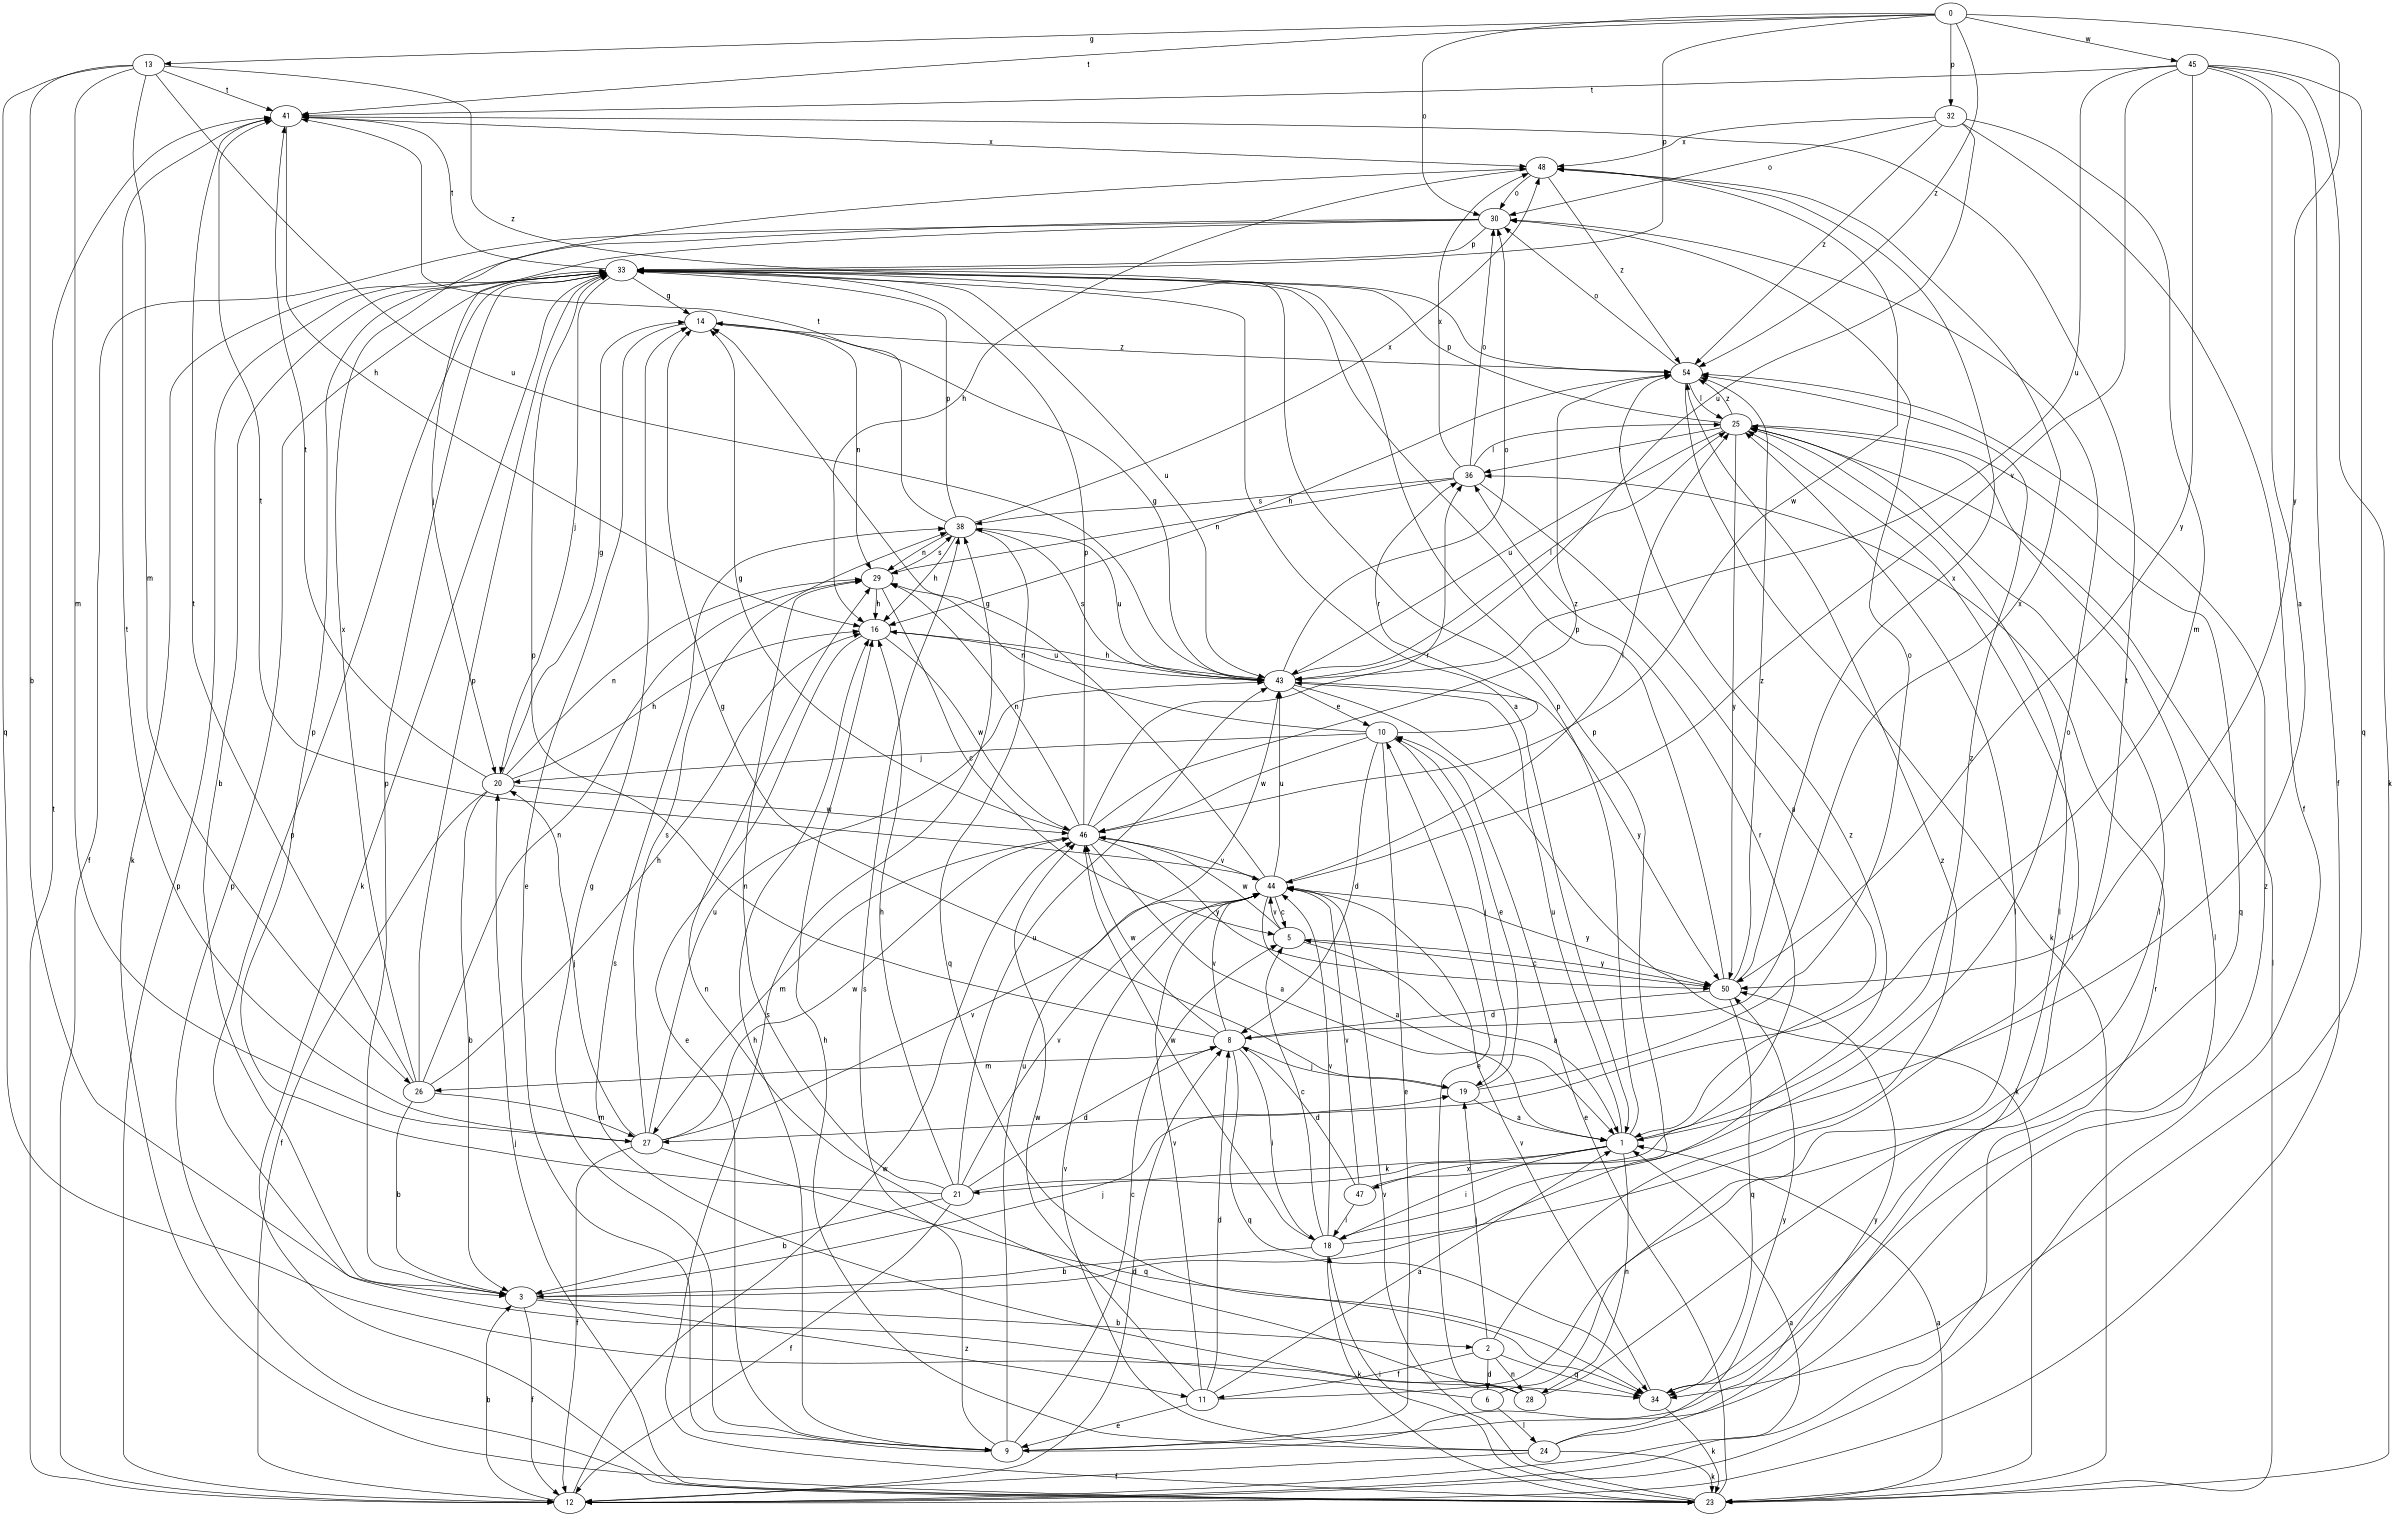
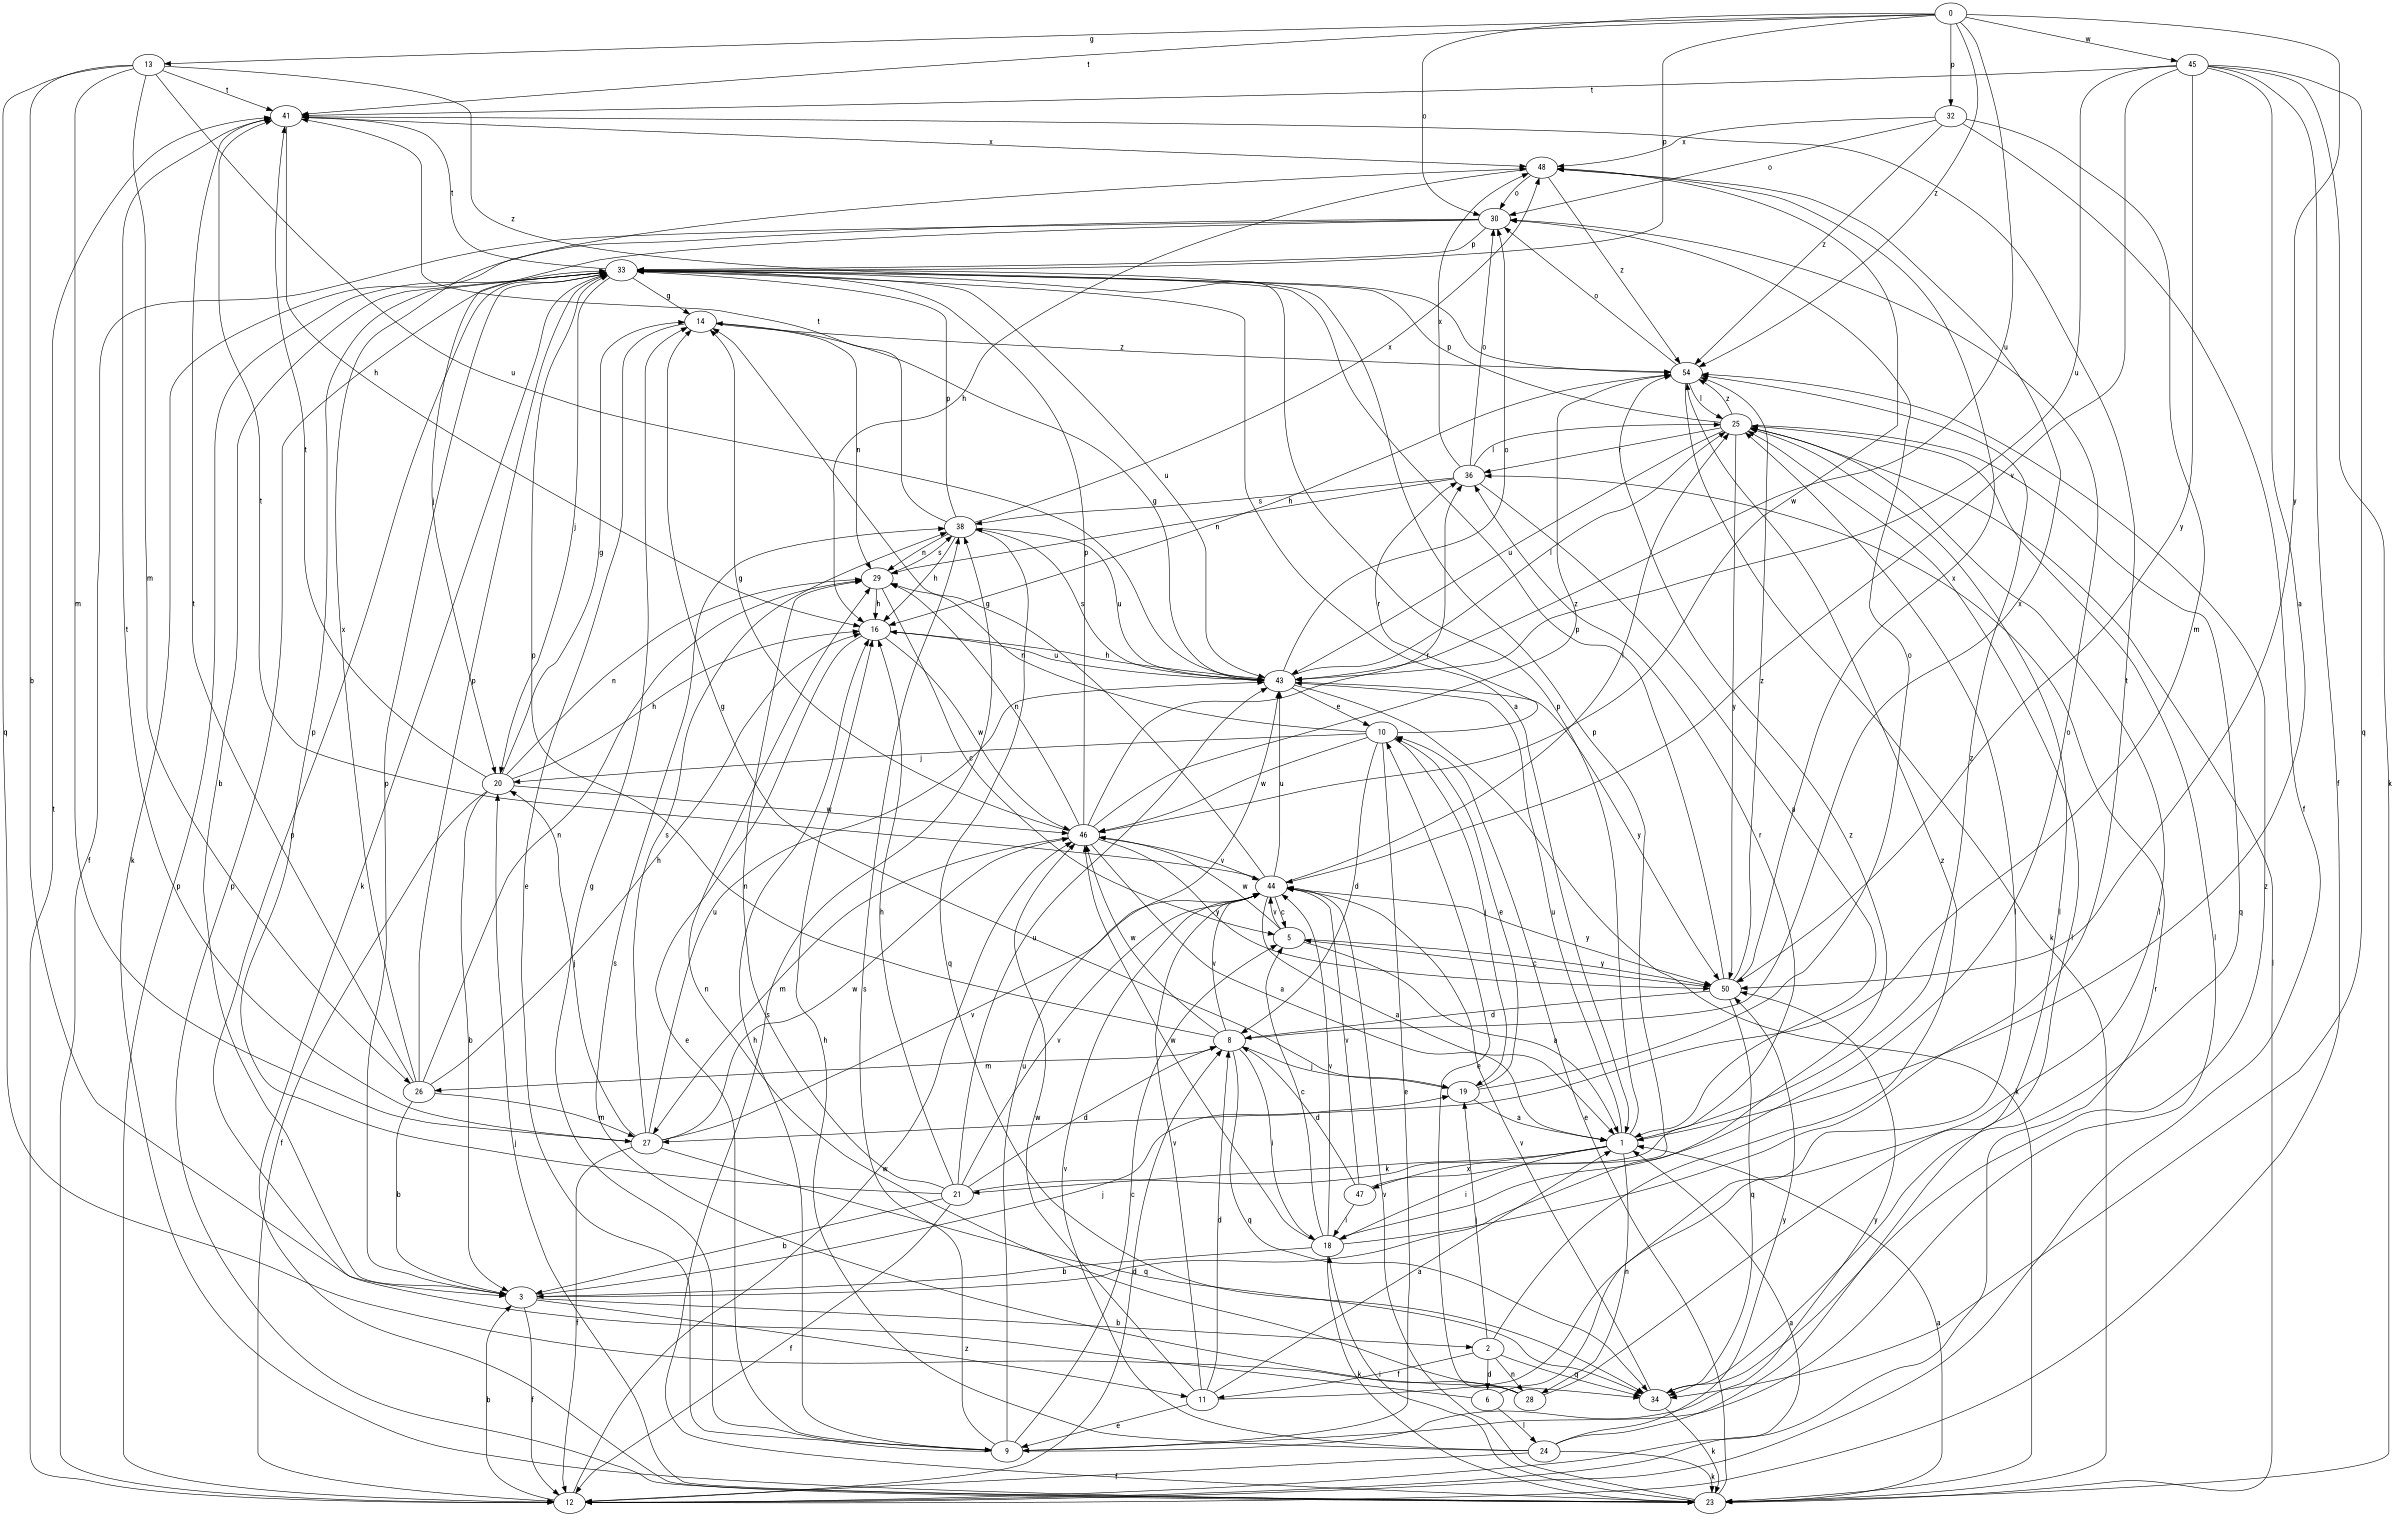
edge "32" -> "43": now "0" -> "43"
